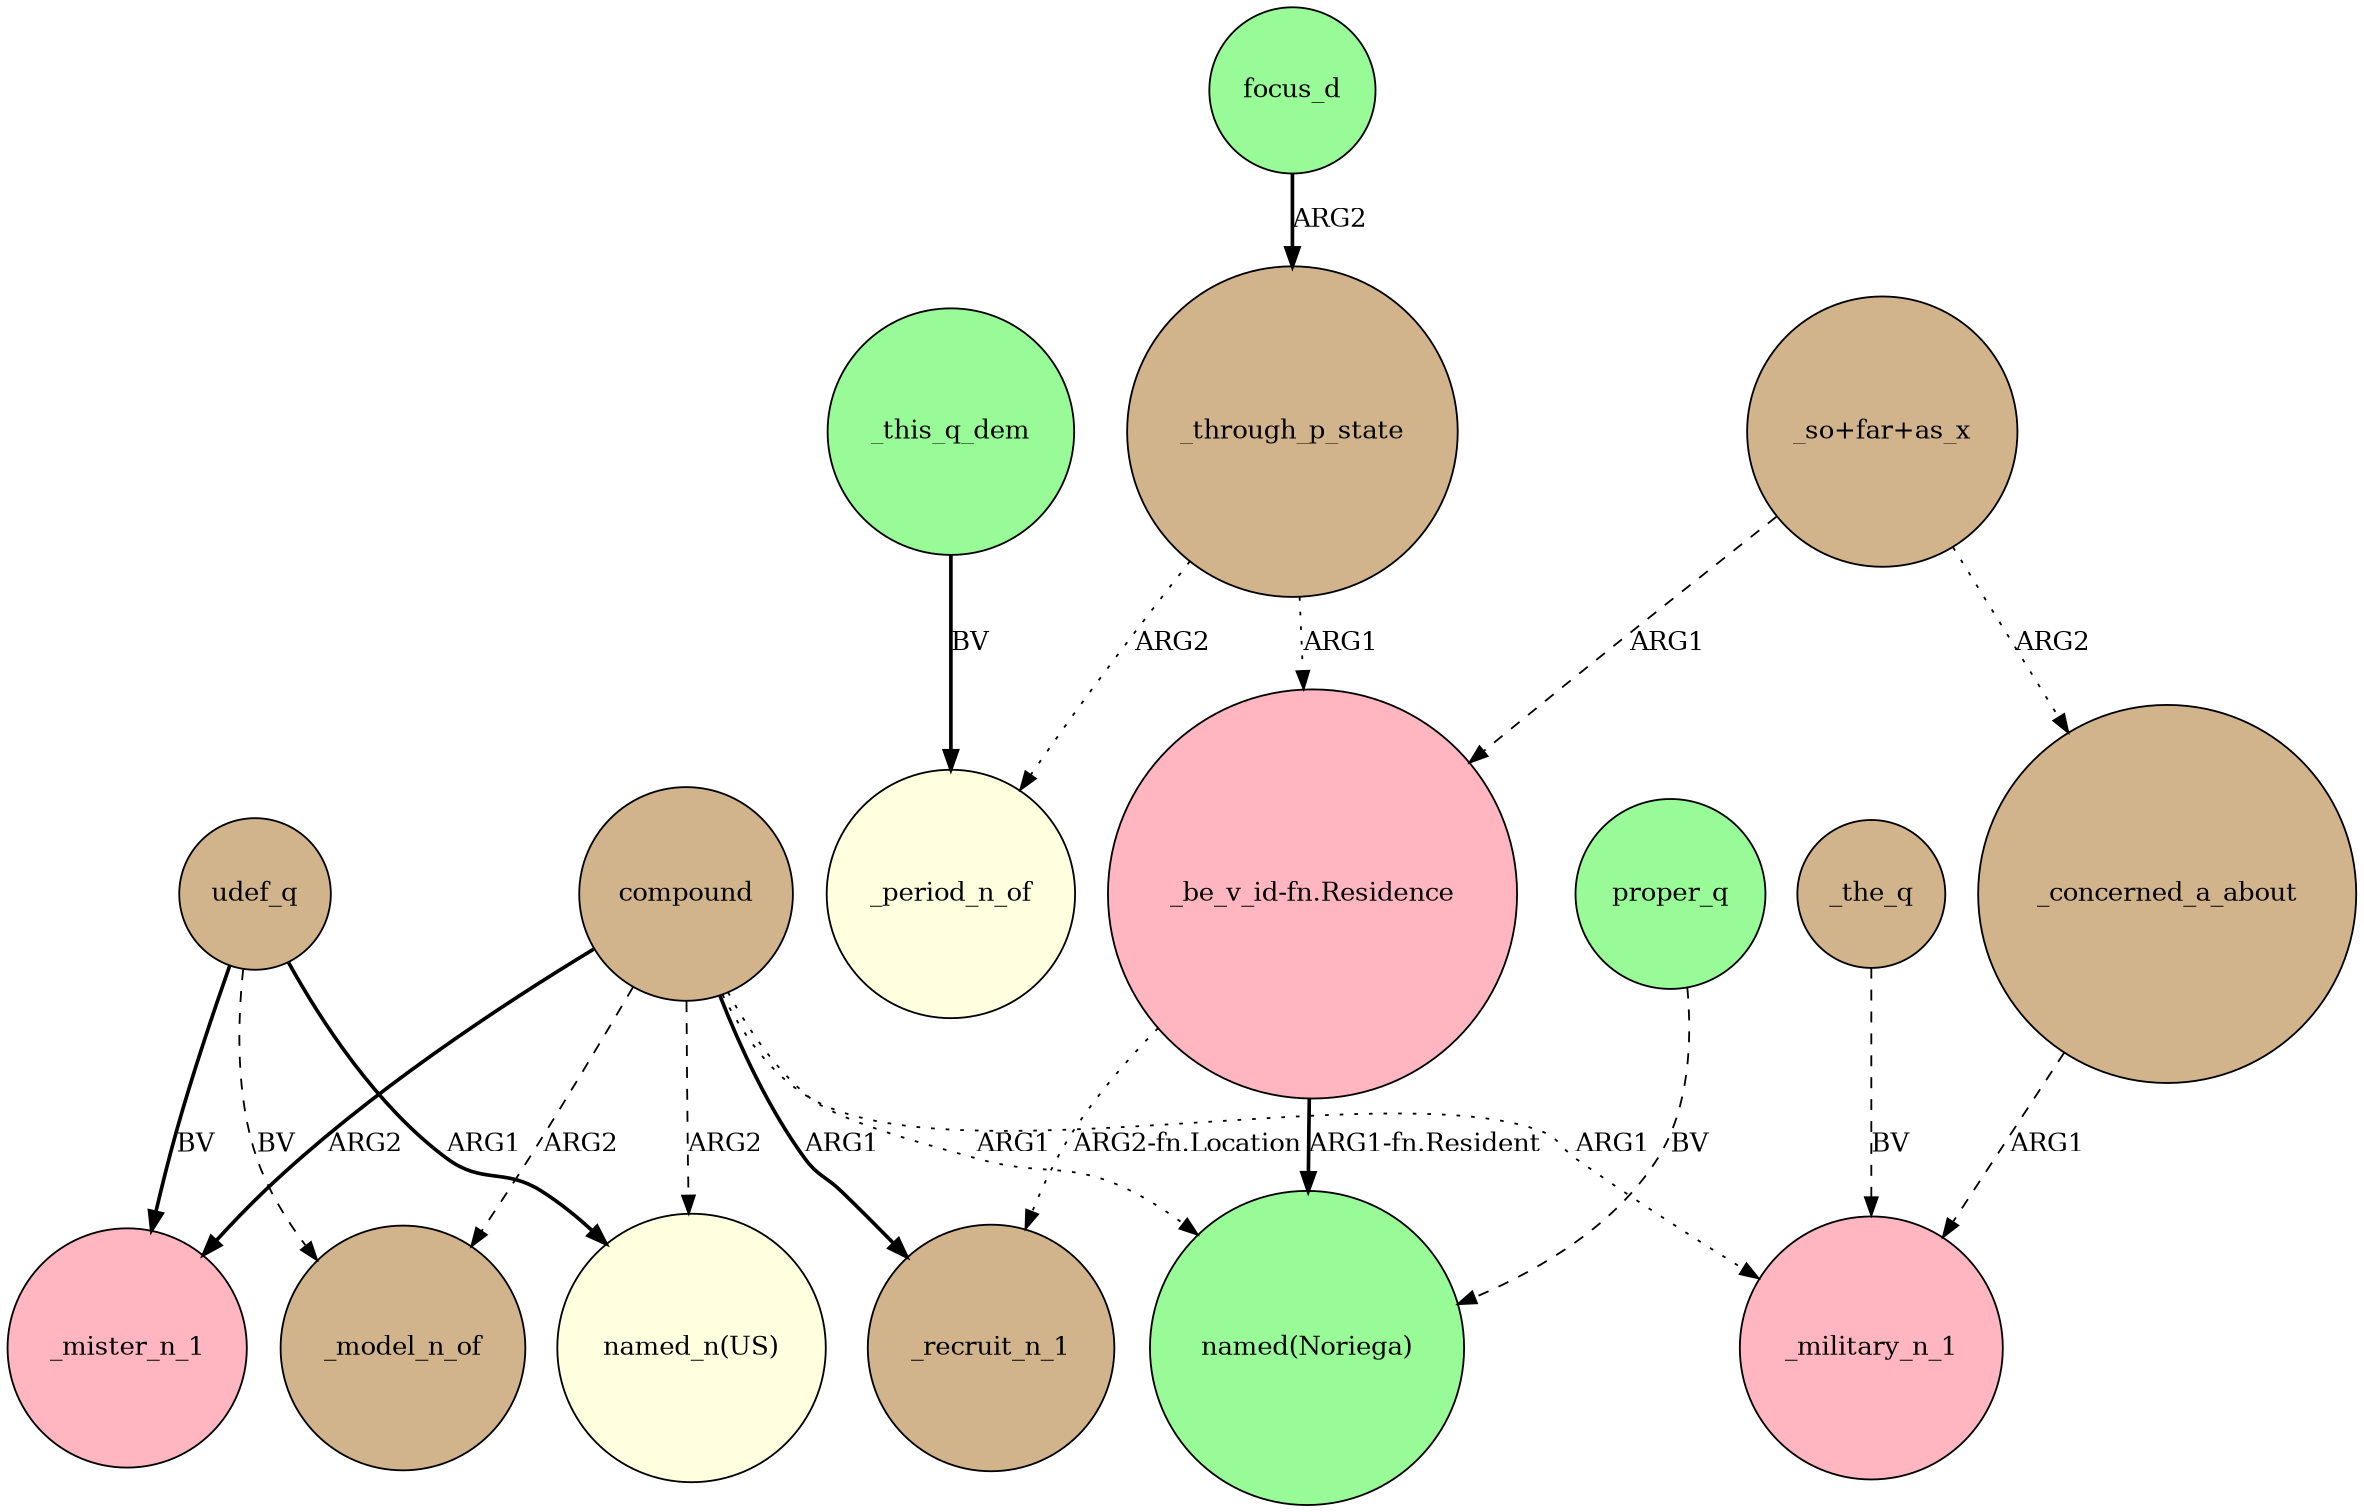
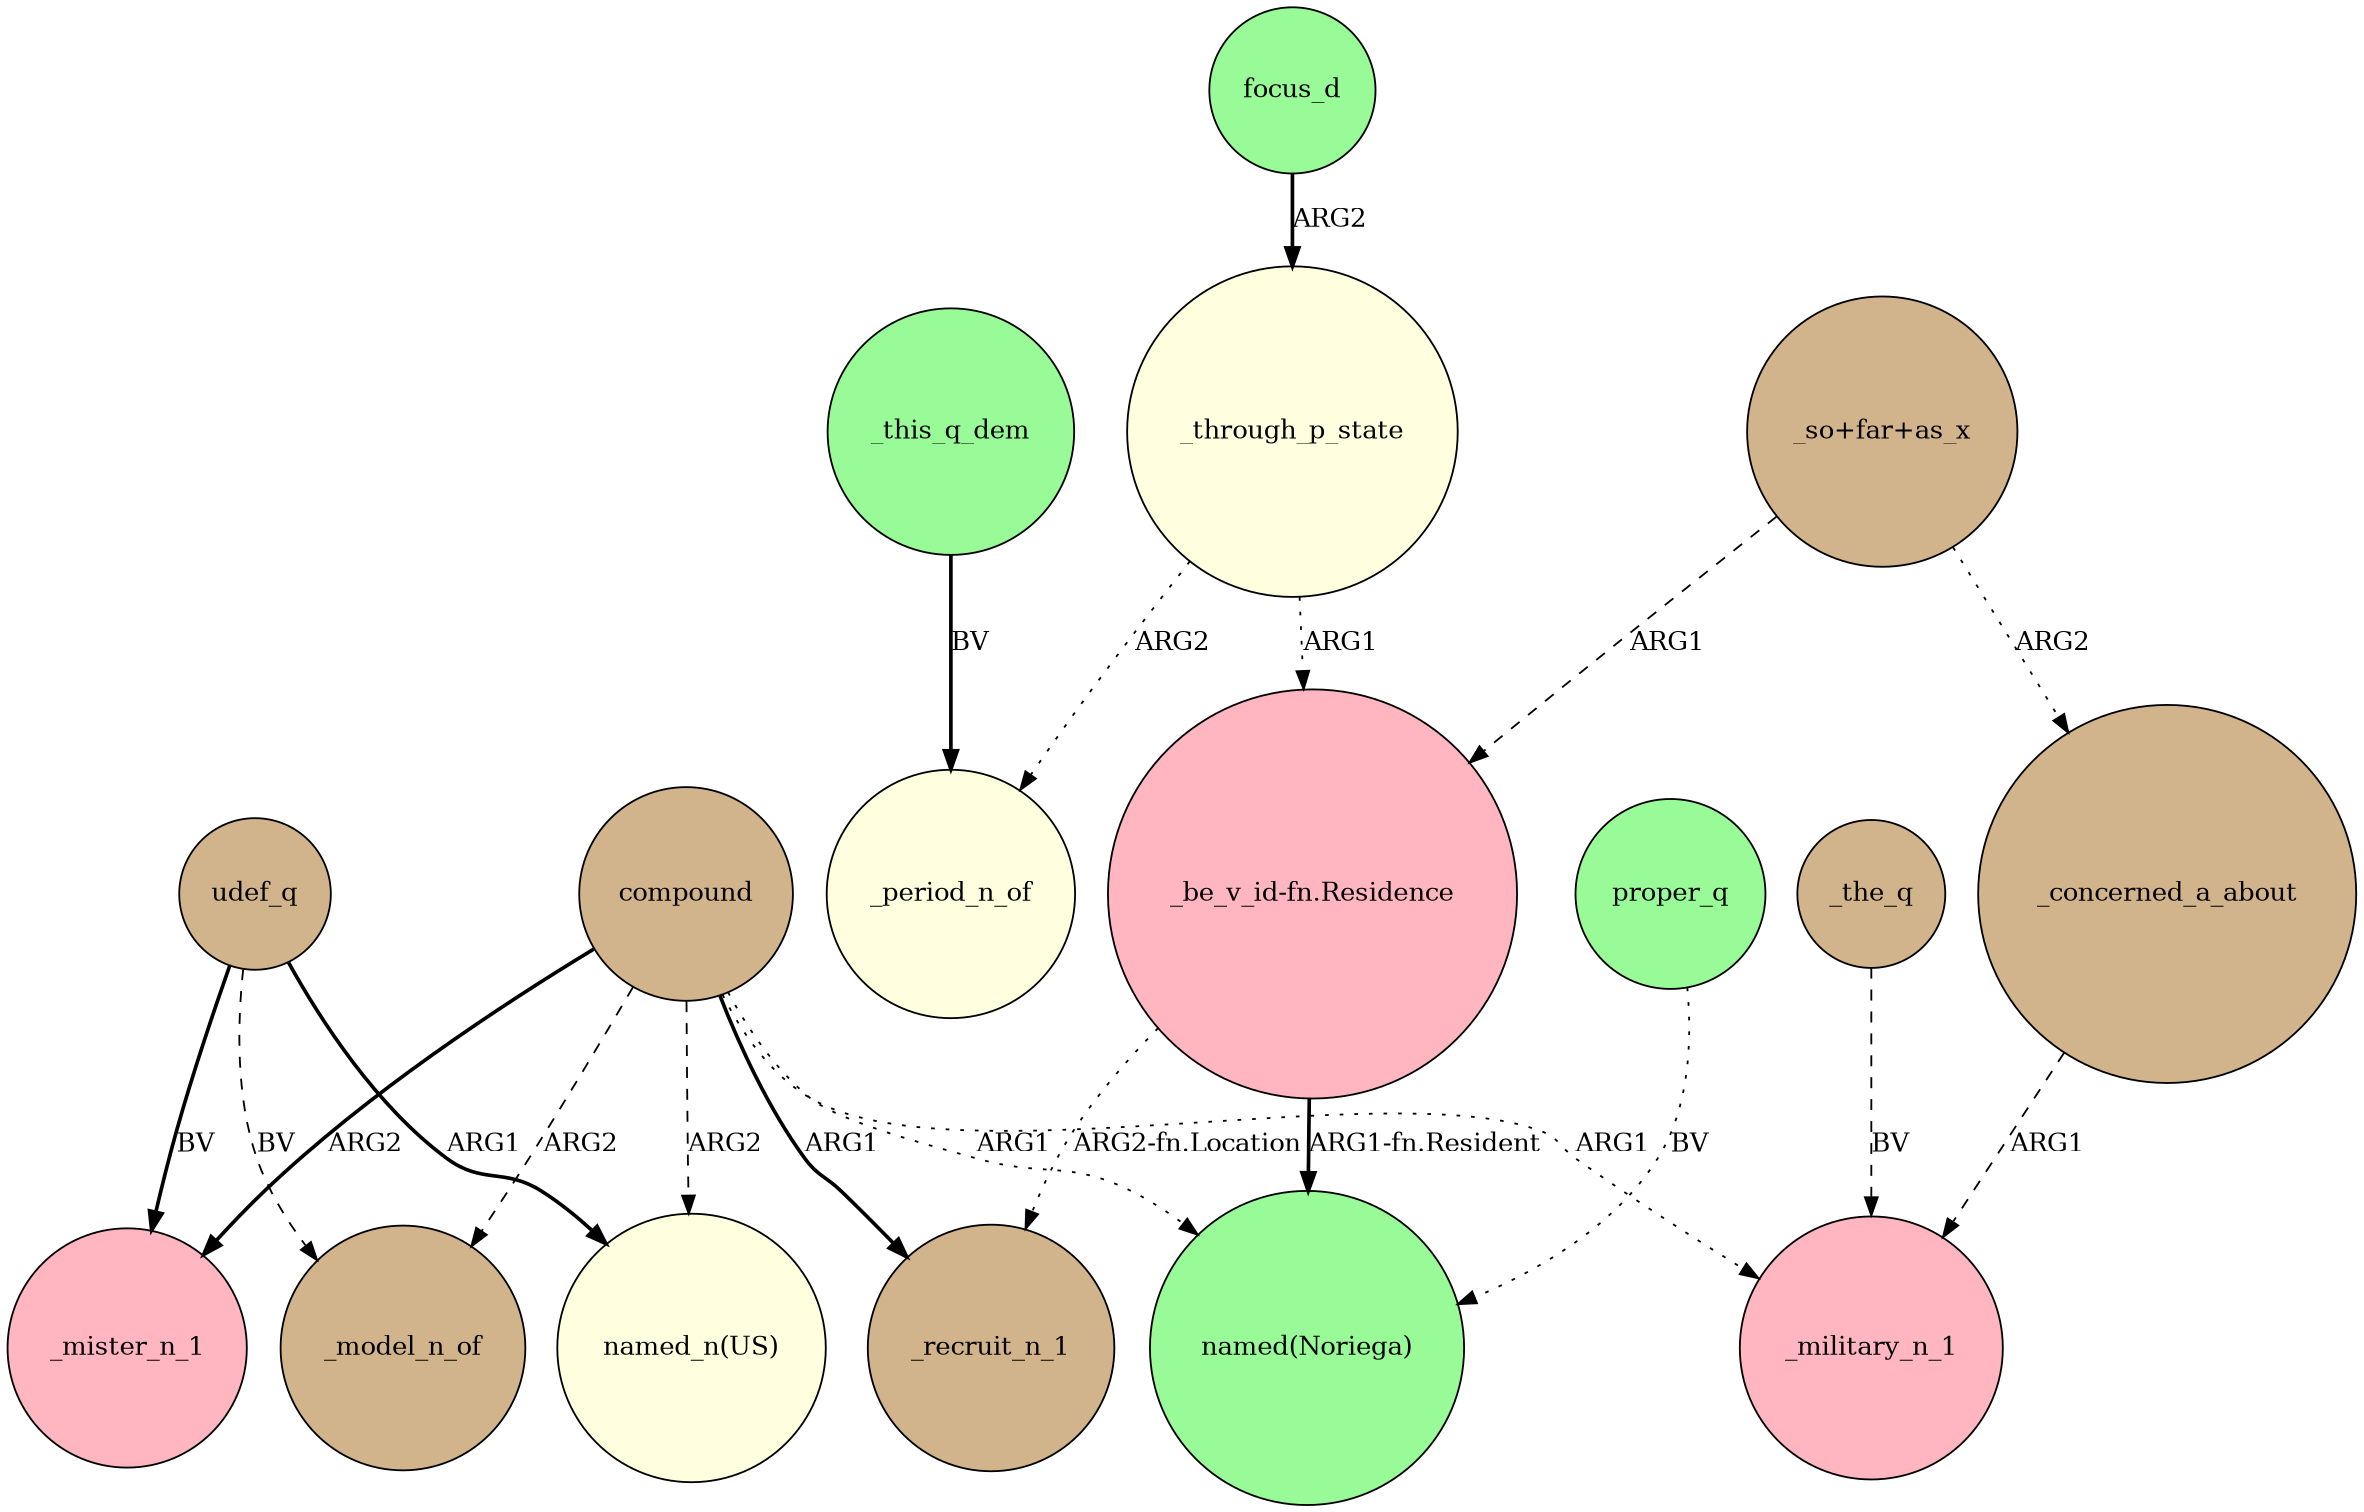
node "_through_p_state": fillcolor tan -> lightyellow
edge "proper_q" -> "named(Noriega)": style dashed -> dotted
